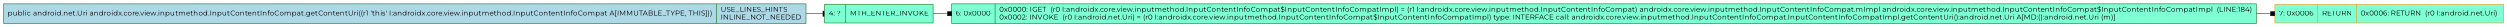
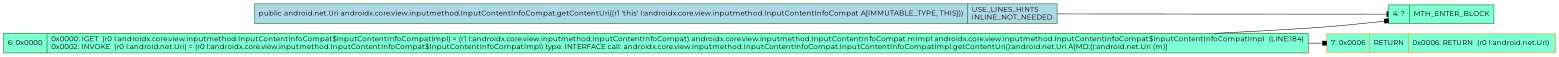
node "4: ?": text "MTH_ENTER_INVOKE" -> "MTH_ENTER_BLOCK"
edge "4: ?" -> "6: 0x0000": reversed
